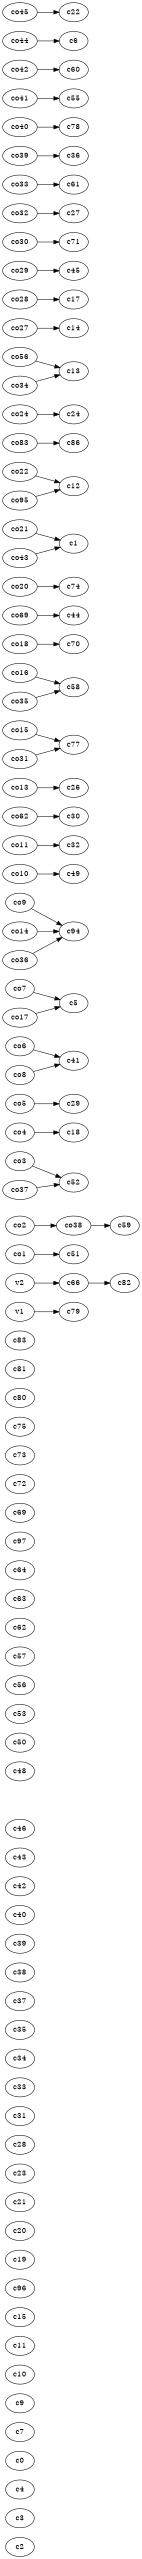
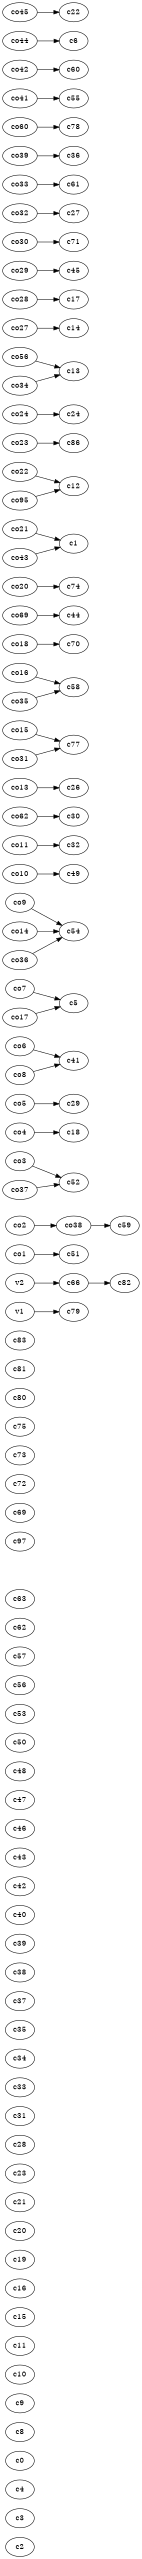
node "co40": label "co40" -> "co60"
node "co83": label "co83" -> "co23"
node "c94": label "c94" -> "c54"
node "c64": removed
node "c47": added
node "c96": label "c96" -> "c16"
node "c7": label "c7" -> "c8"
